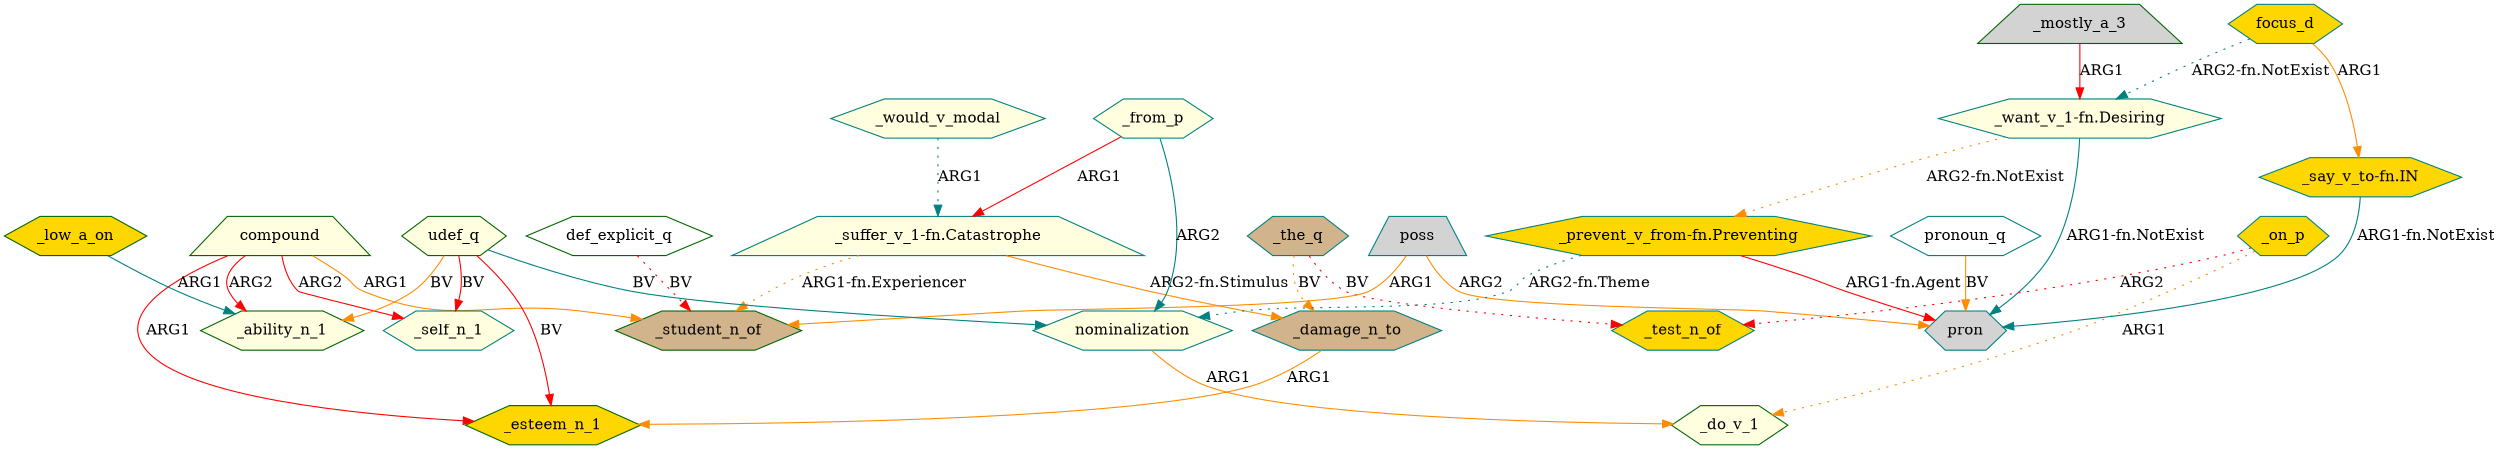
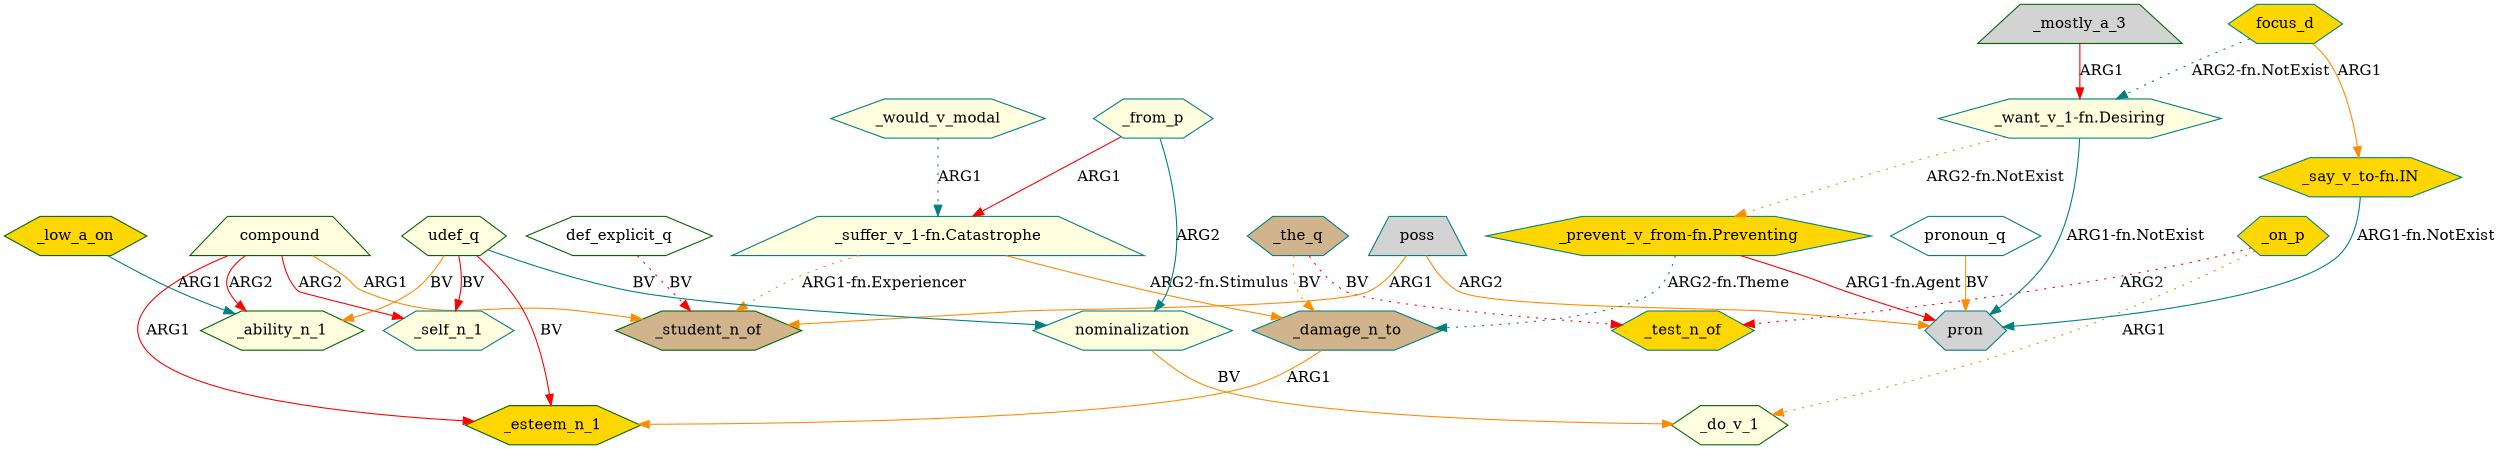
edge "_prevent_v_from-fn.Preventing" -> "nominalization": now "_prevent_v_from-fn.Preventing" -> "_damage_n_to"
edge "nominalization" -> "_do_v_1": label "ARG1" -> "BV"
